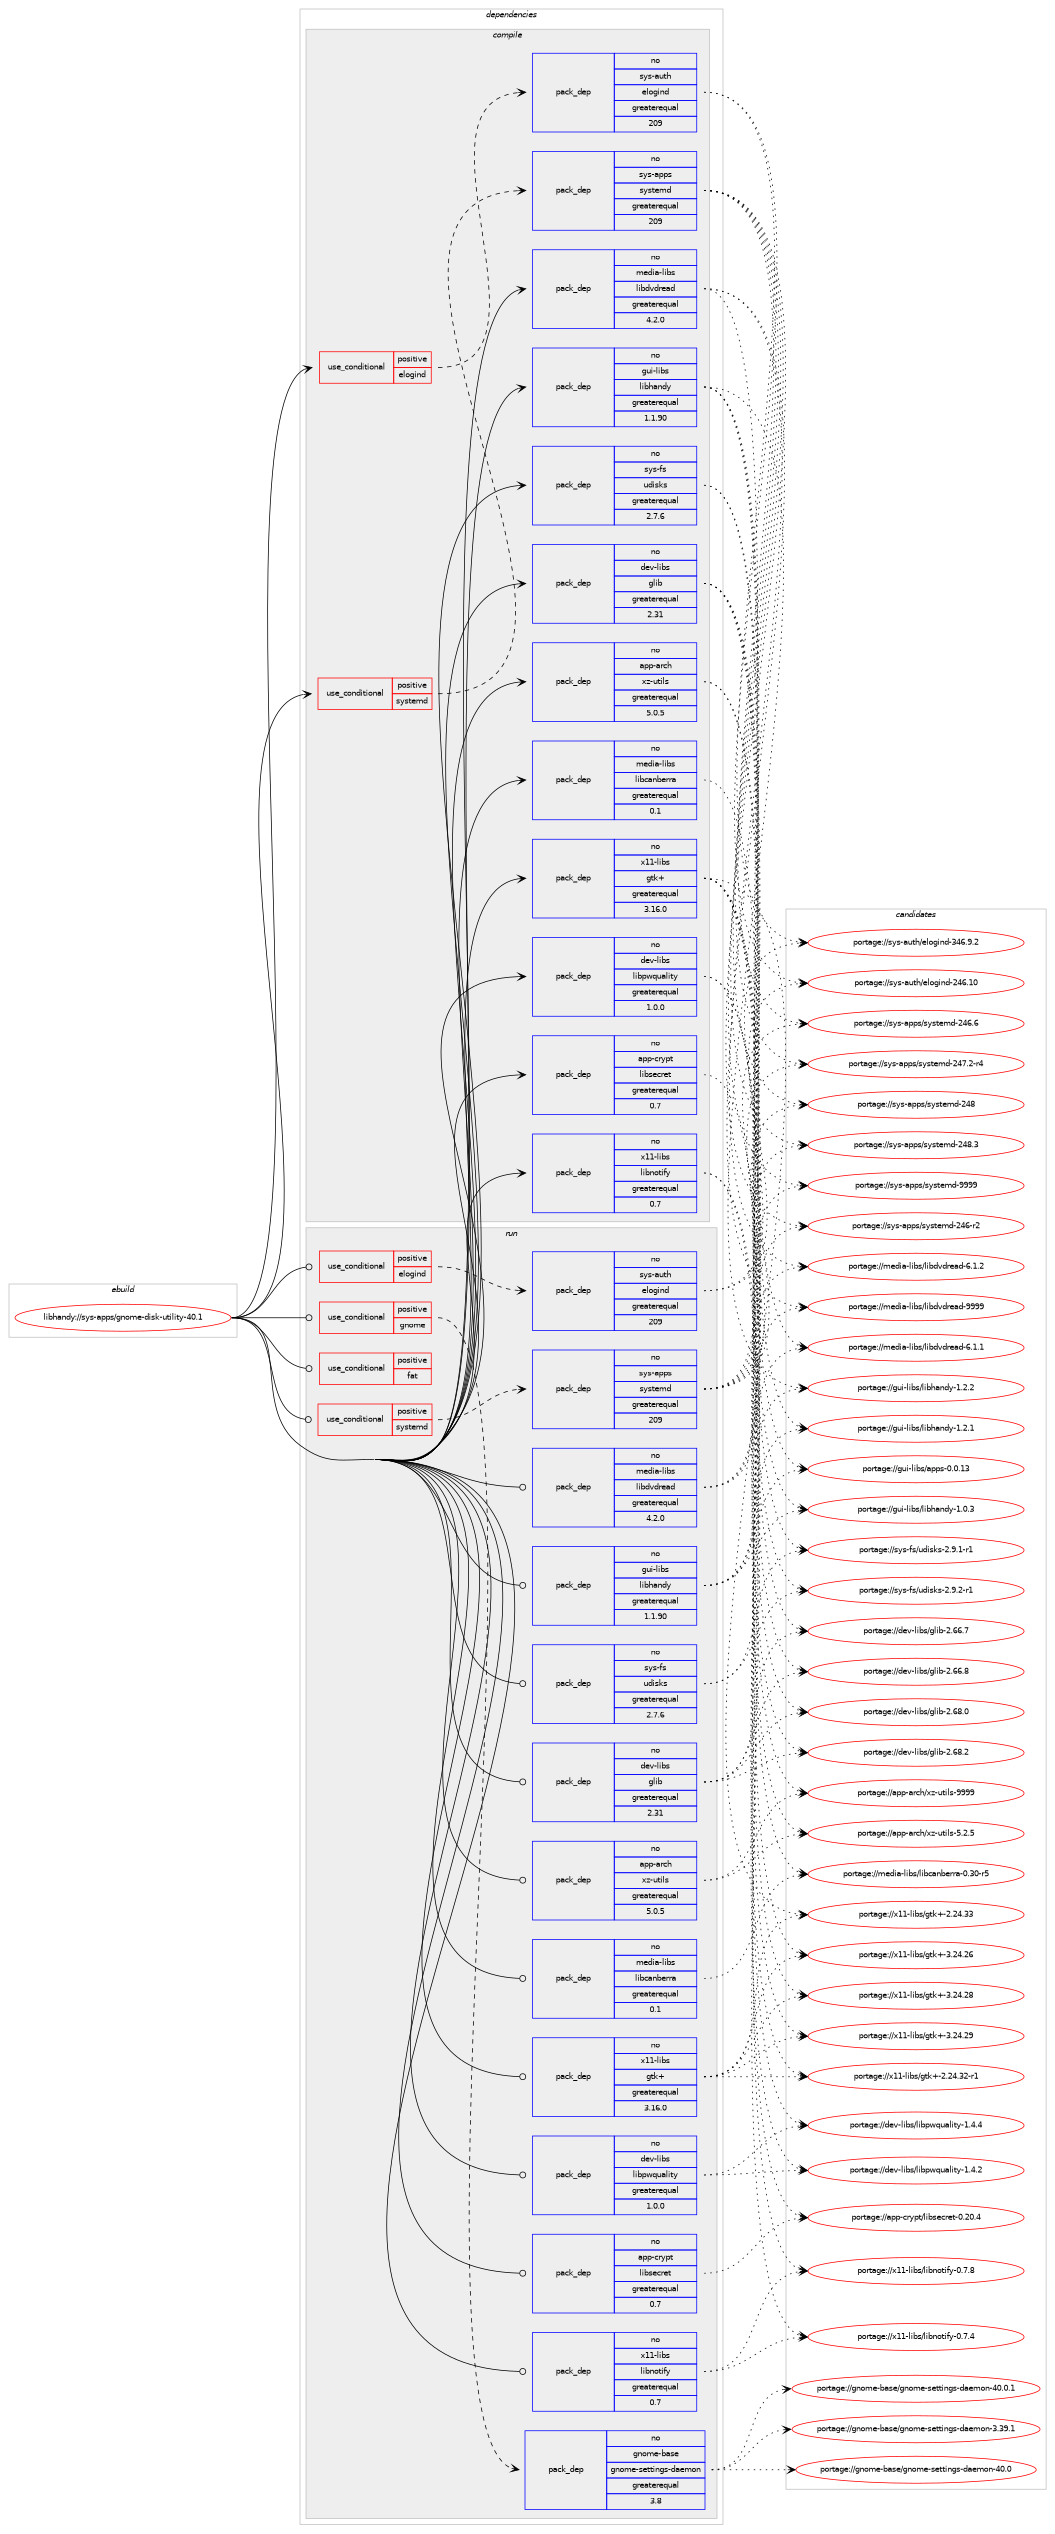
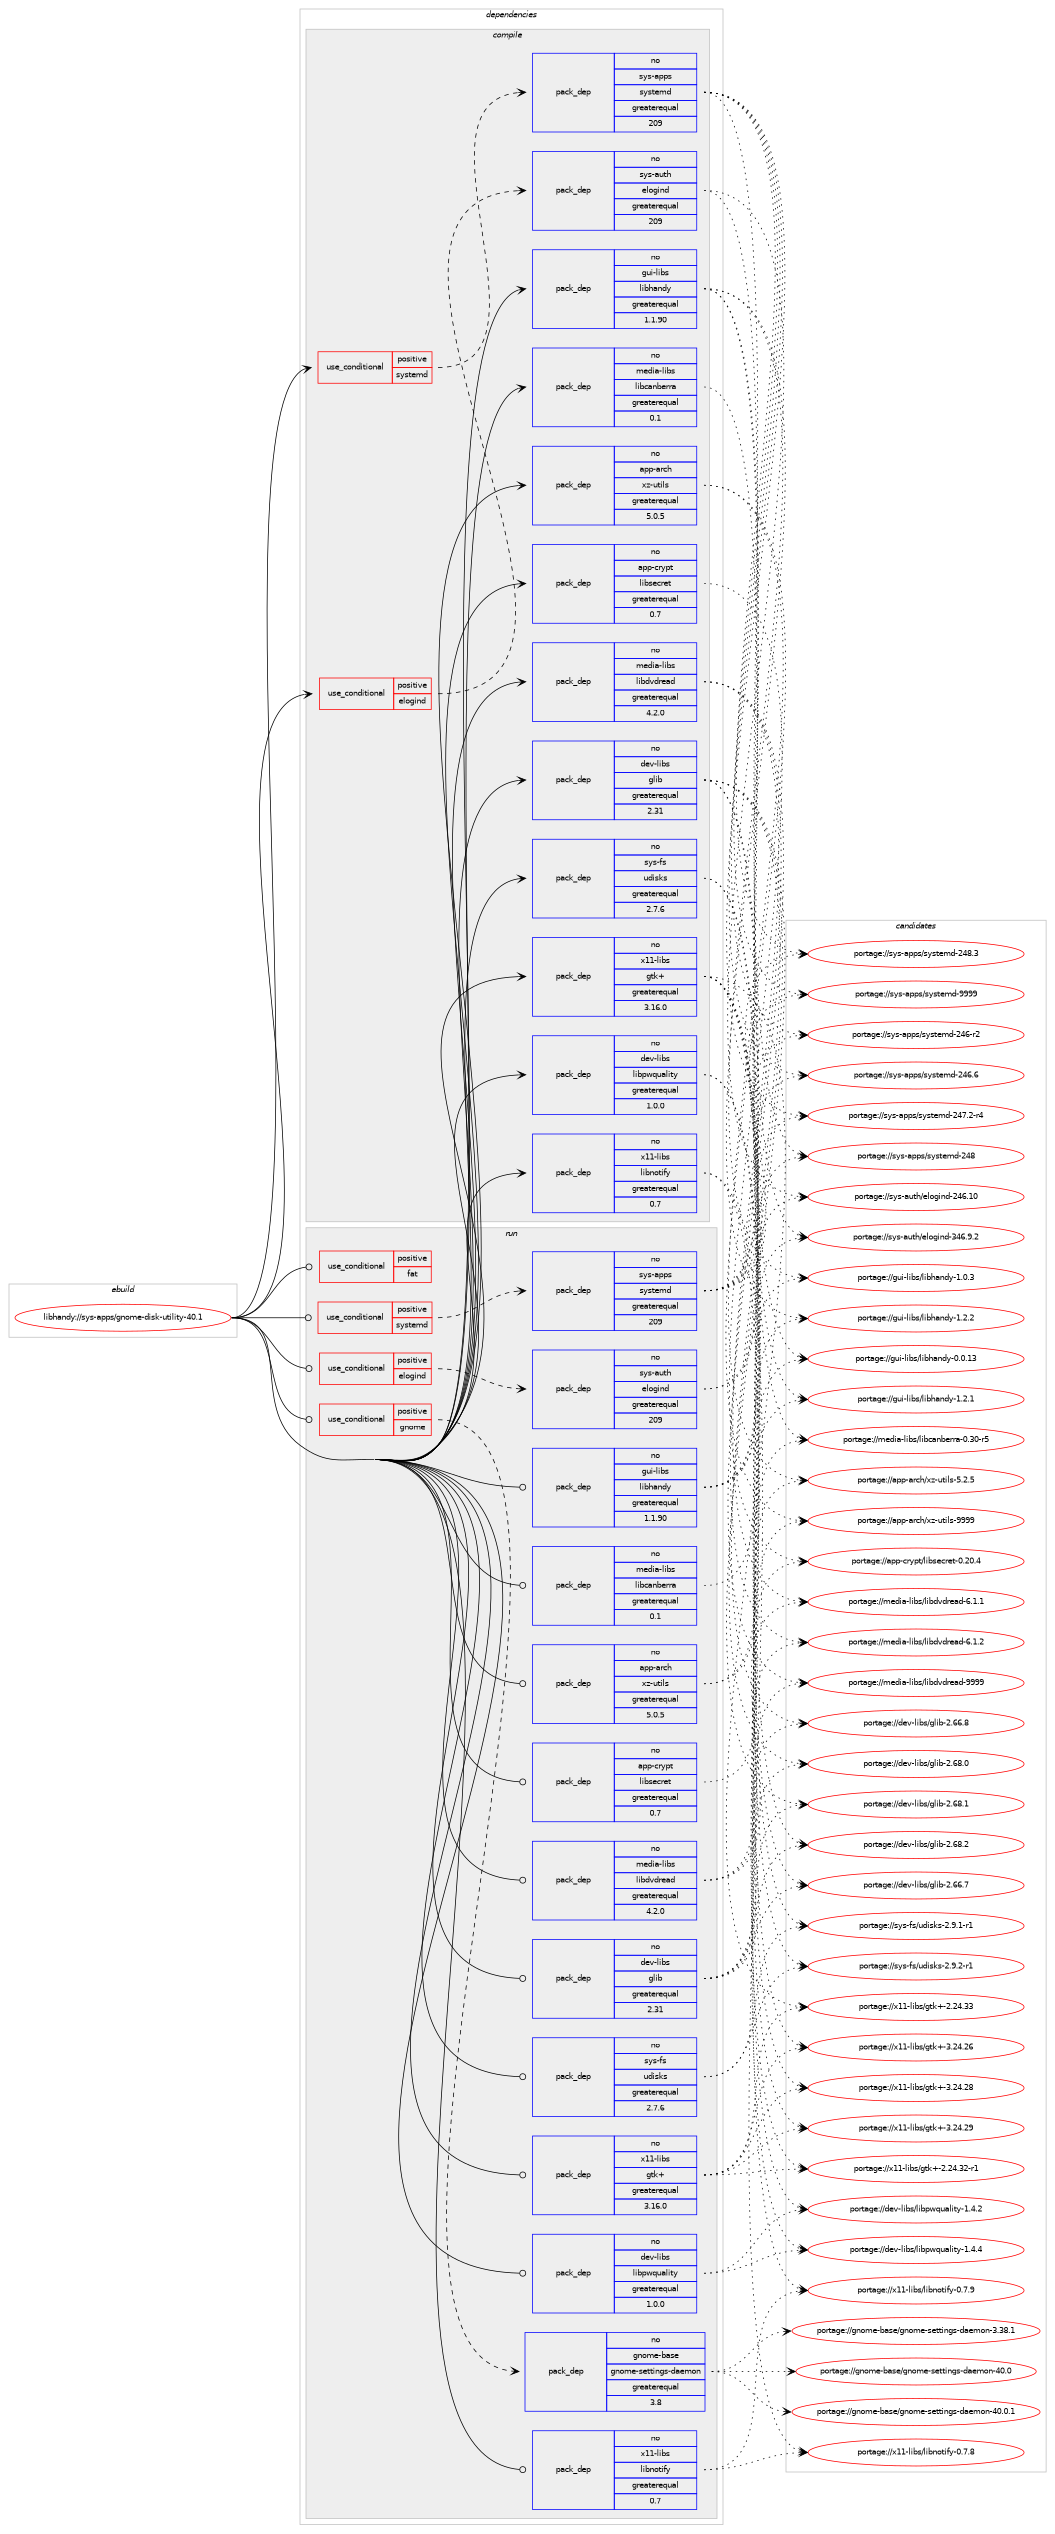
node "portage://gui-libs/apps-0.0.13": label "portage://gui-libs/apps-0.0.13" -> "portage://gui-libs/libhandy-0.0.13"
node "portage://dev-libs/glib-2.68.1": added
node "portage://x11-libs/libnotify-0.7.4": label "portage://x11-libs/libnotify-0.7.4" -> "portage://x11-libs/libnotify-0.7.9"
node "portage://gnome-base/gnome-settings-daemon-3.39.1": label "portage://gnome-base/gnome-settings-daemon-3.39.1" -> "portage://gnome-base/gnome-settings-daemon-3.38.1"
